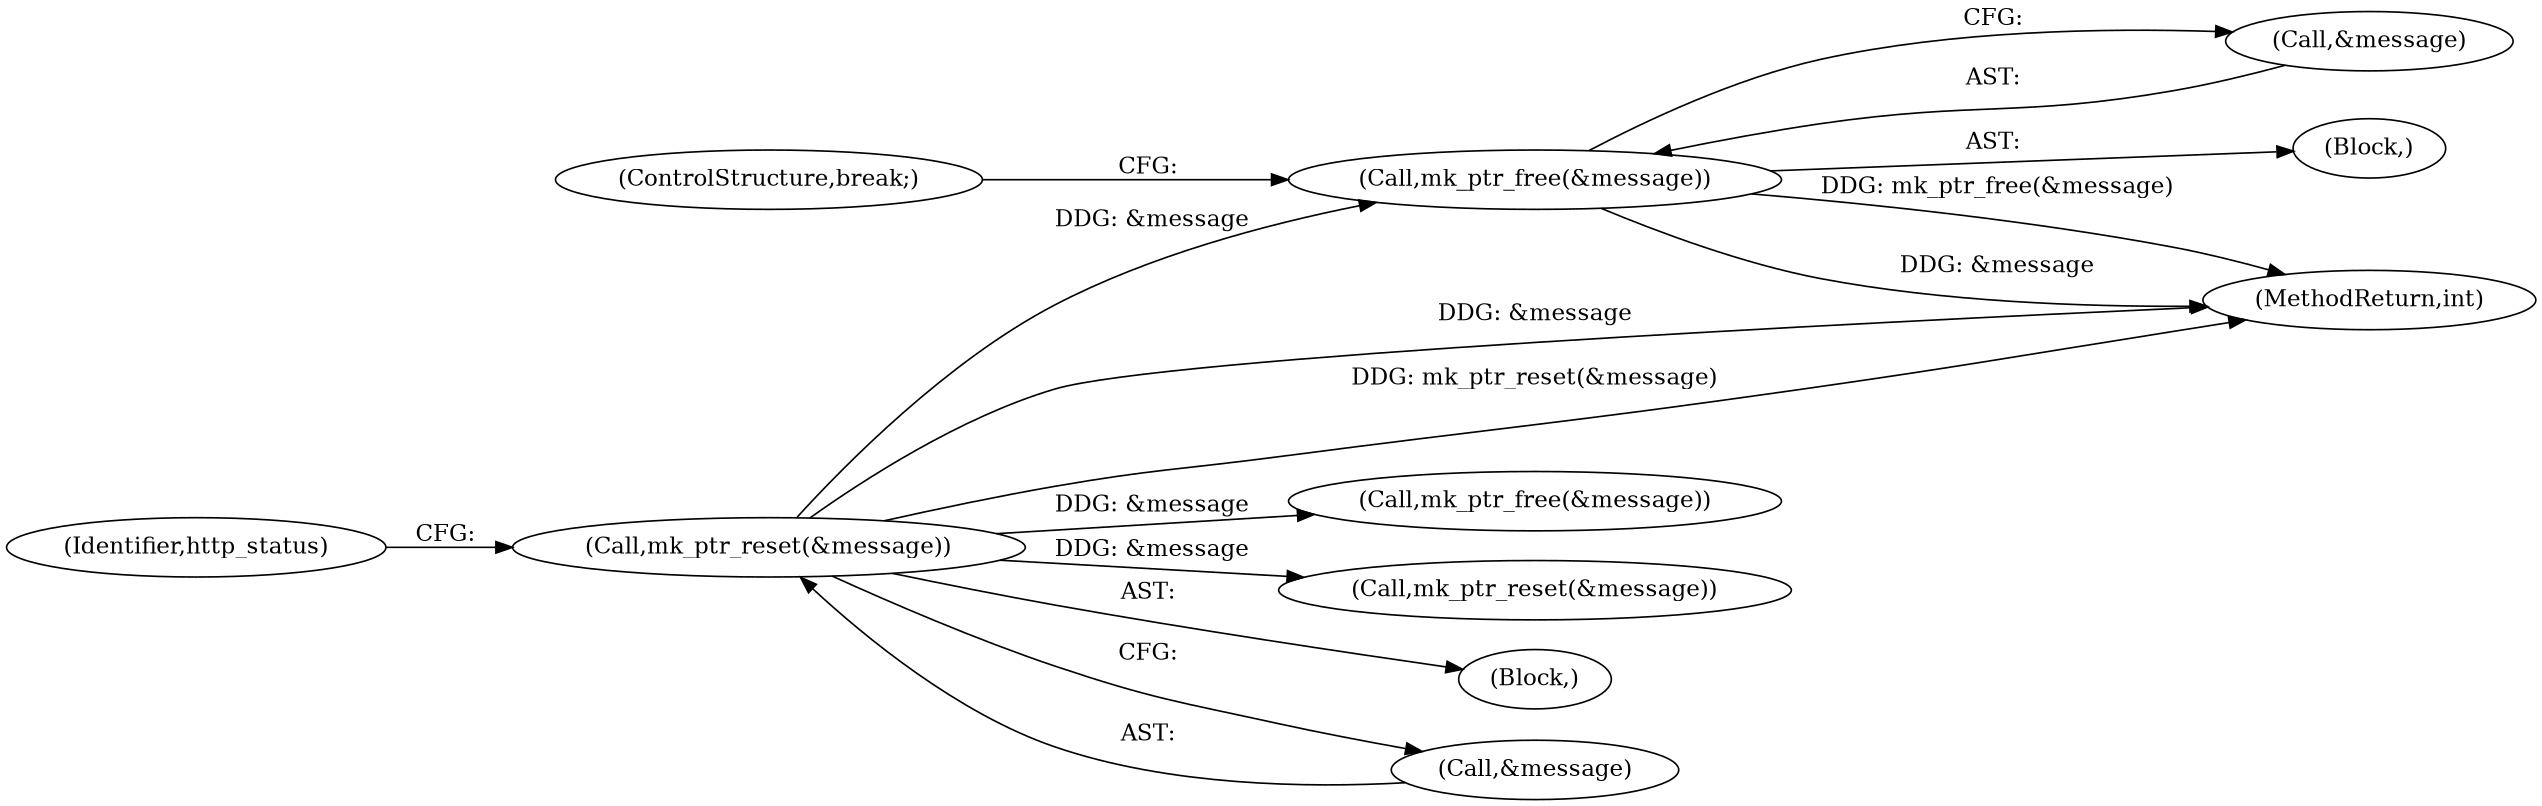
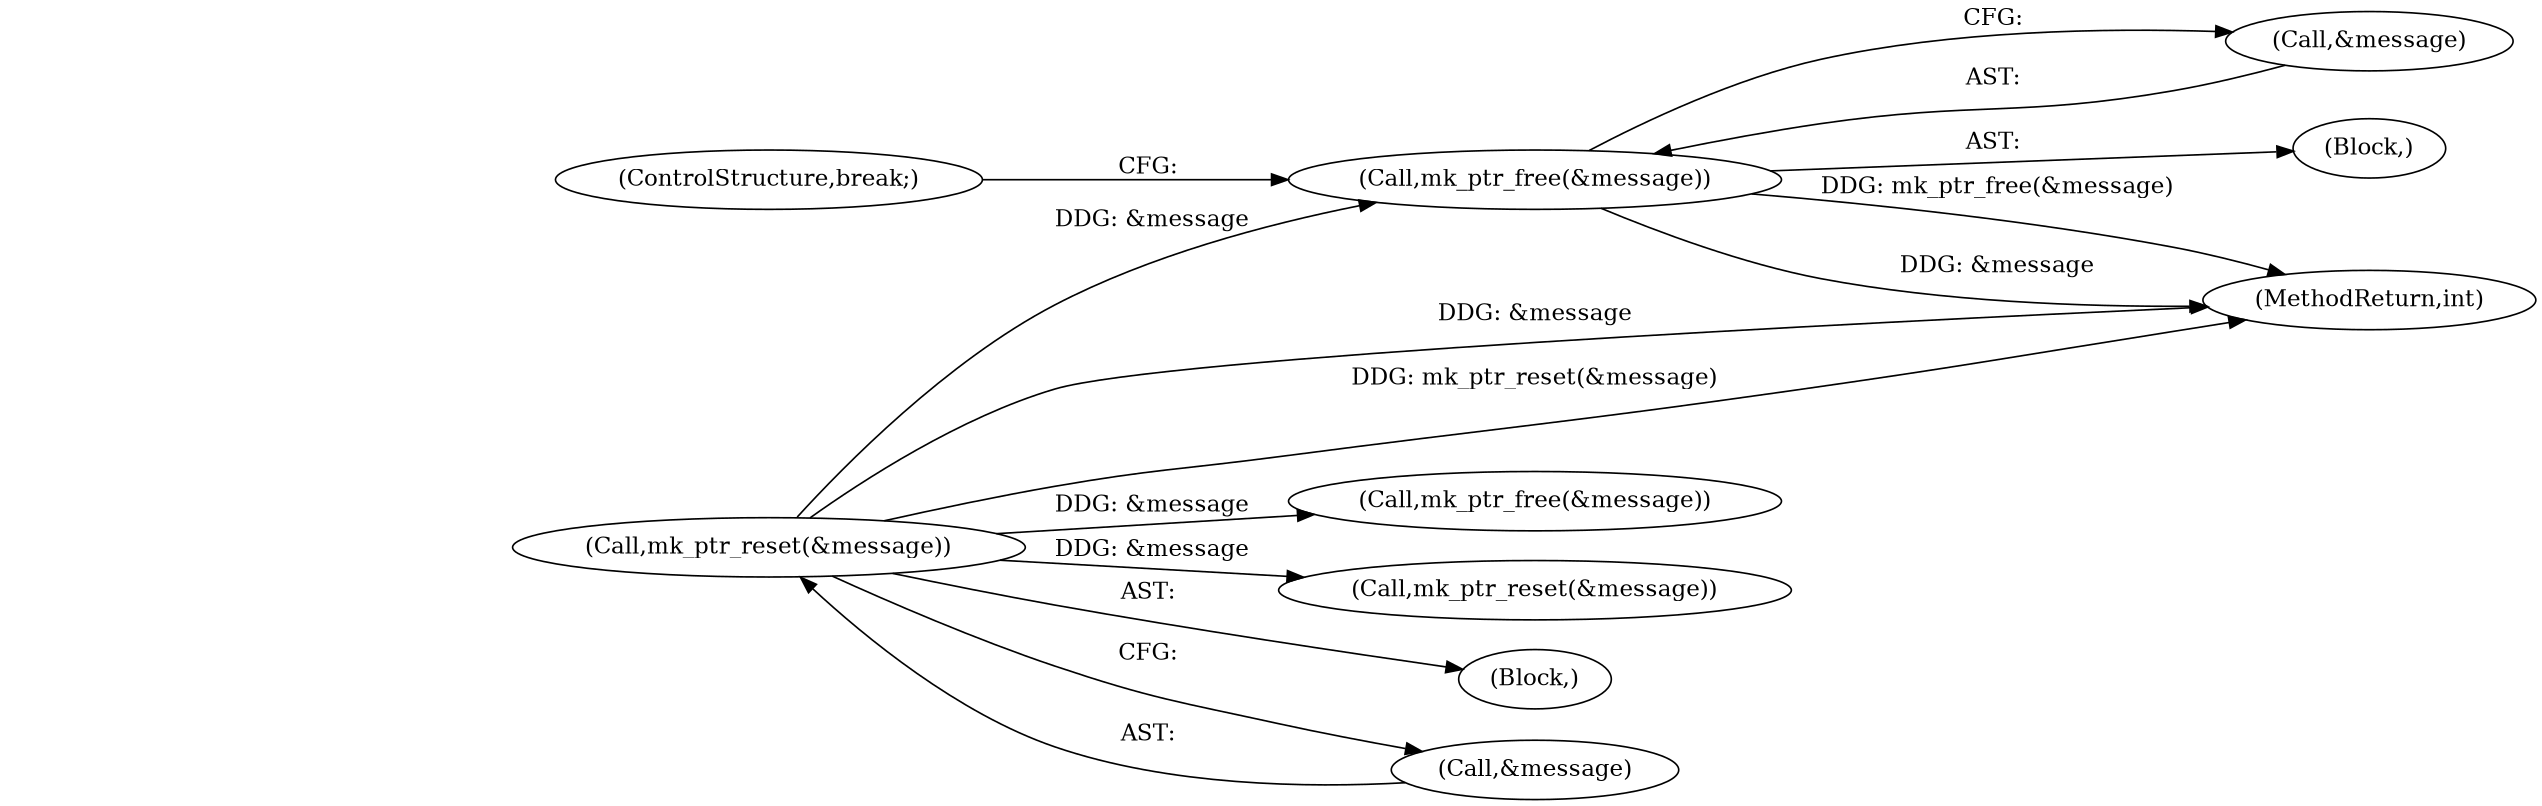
node "(Identifier,http_status)": removed
